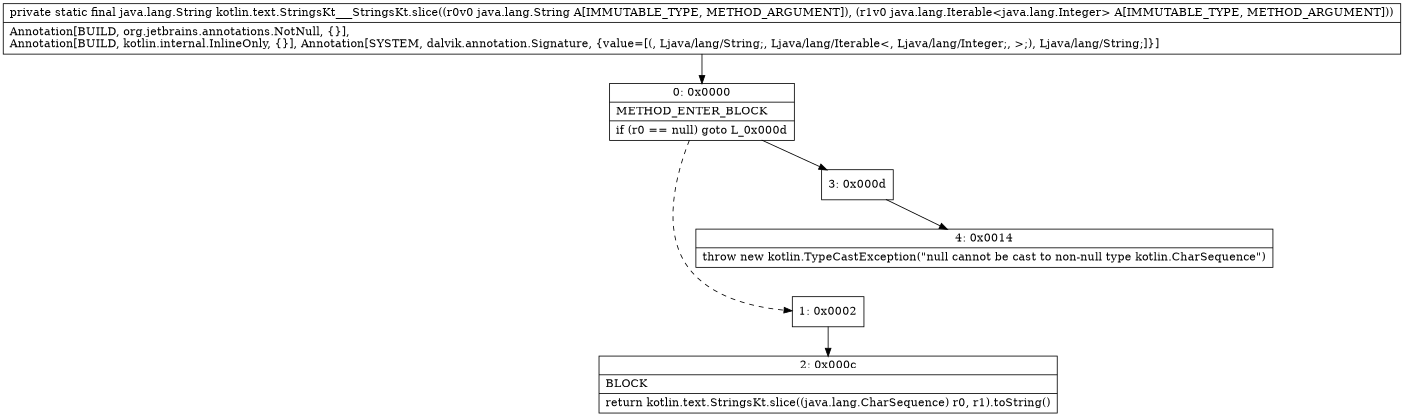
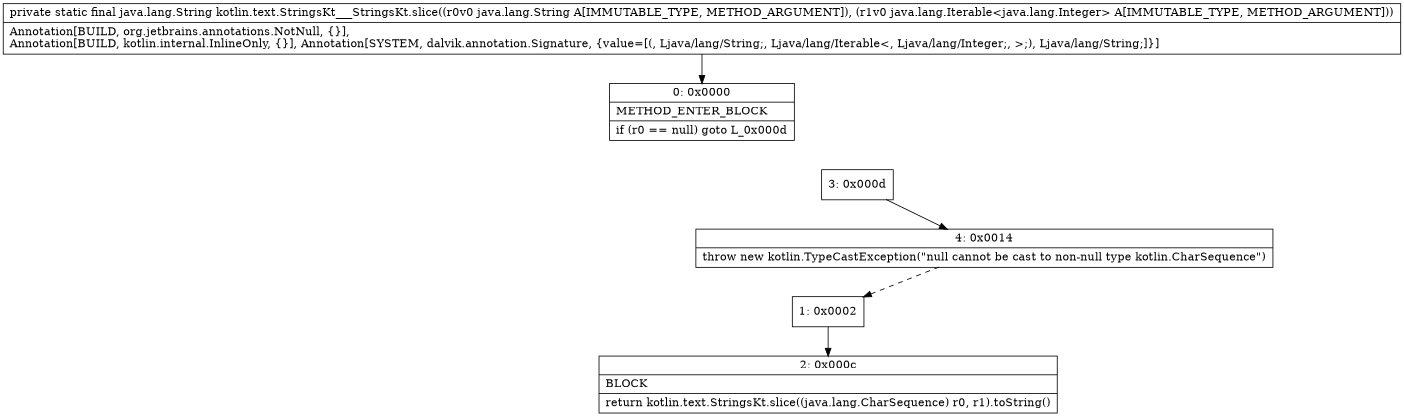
edge "0: 0x0000" -> "3: 0x000d": removed
edge "0: 0x0000" -> "1: 0x0002": now "4: 0x0014" -> "1: 0x0002"
